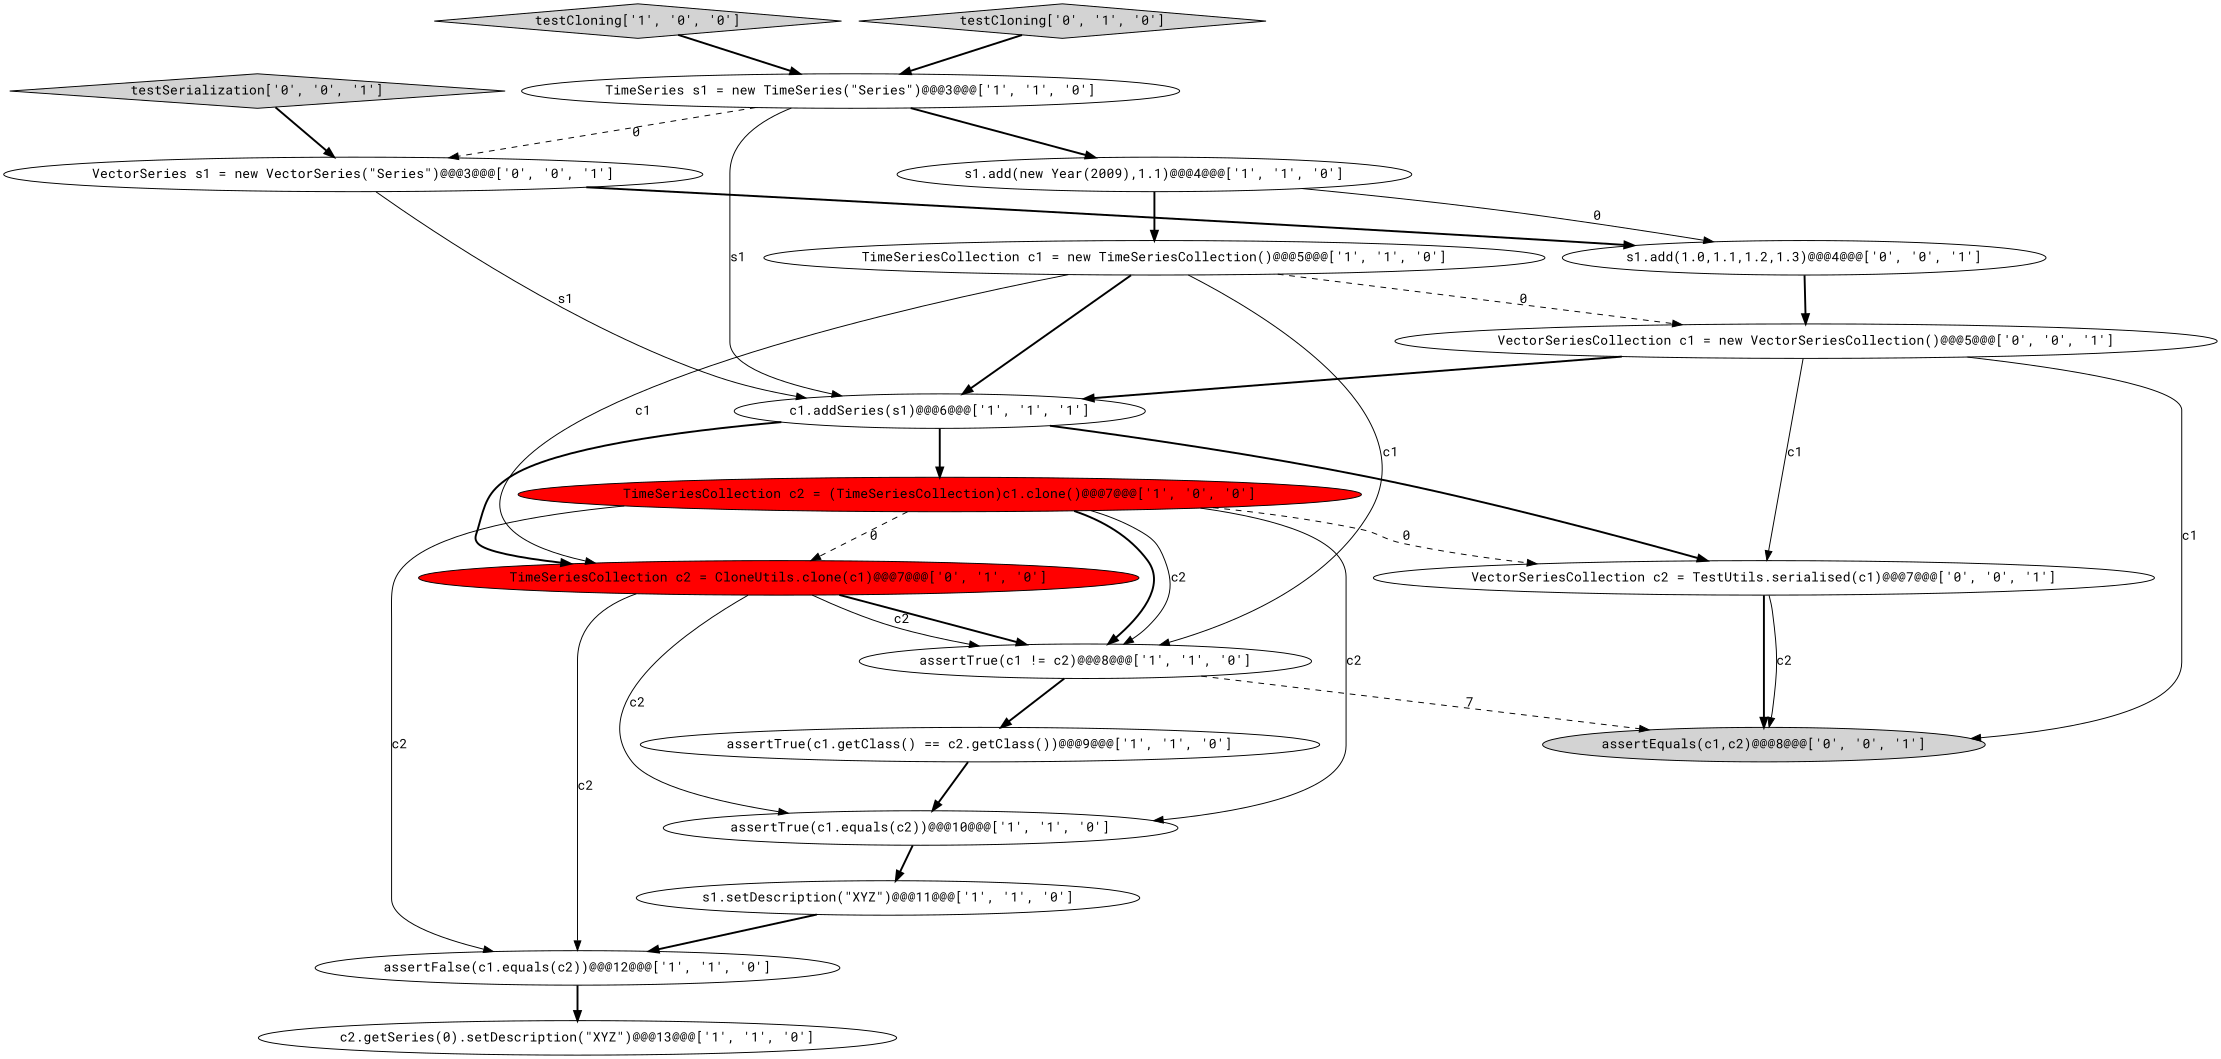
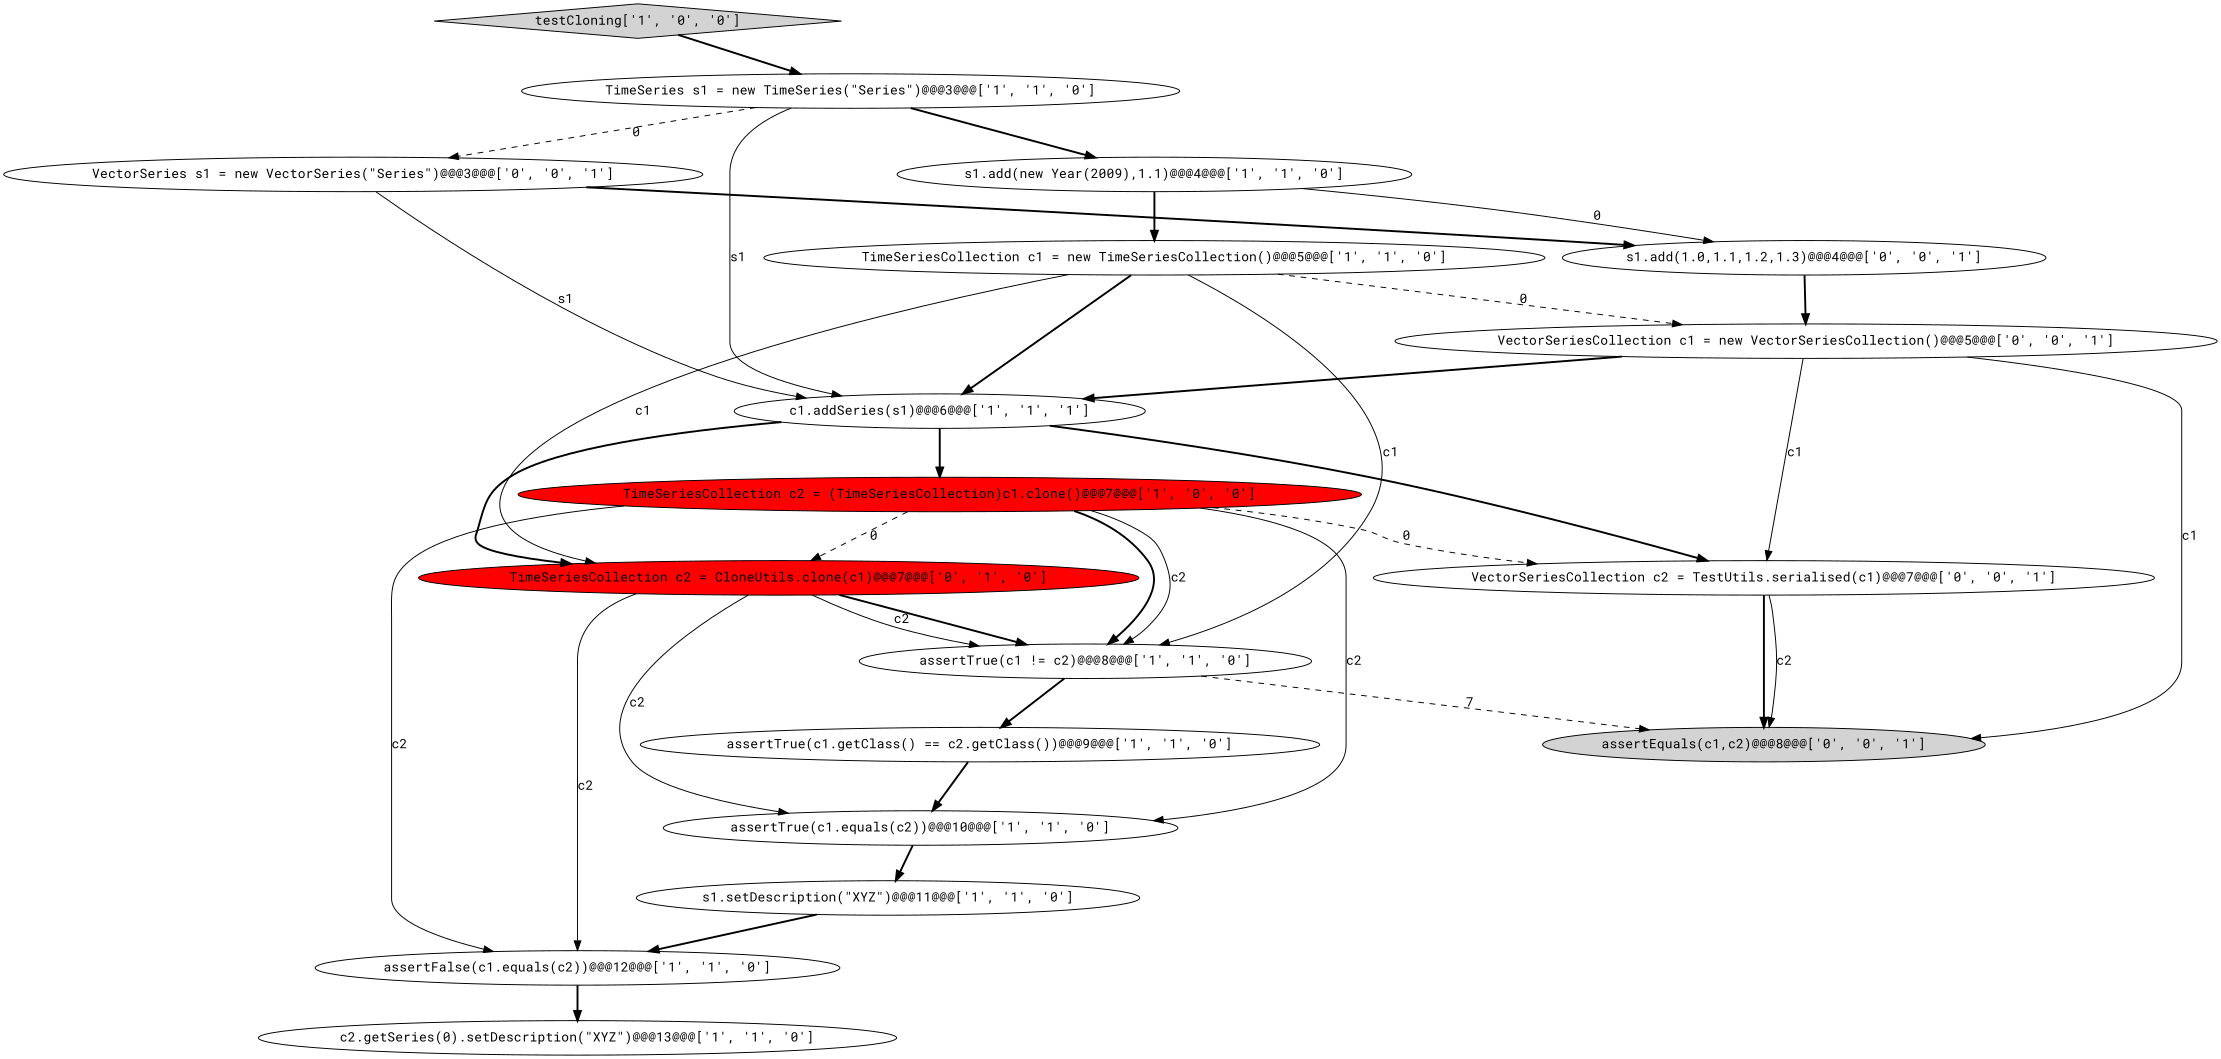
node "testCloning['0', '1', '0']": removed
node "testSerialization['0', '0', '1']": removed
